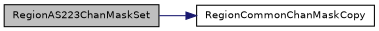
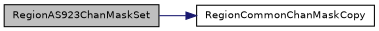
node "RegionAS223ChanMaskSet": label "RegionAS223ChanMaskSet" -> "RegionAS923ChanMaskSet"
